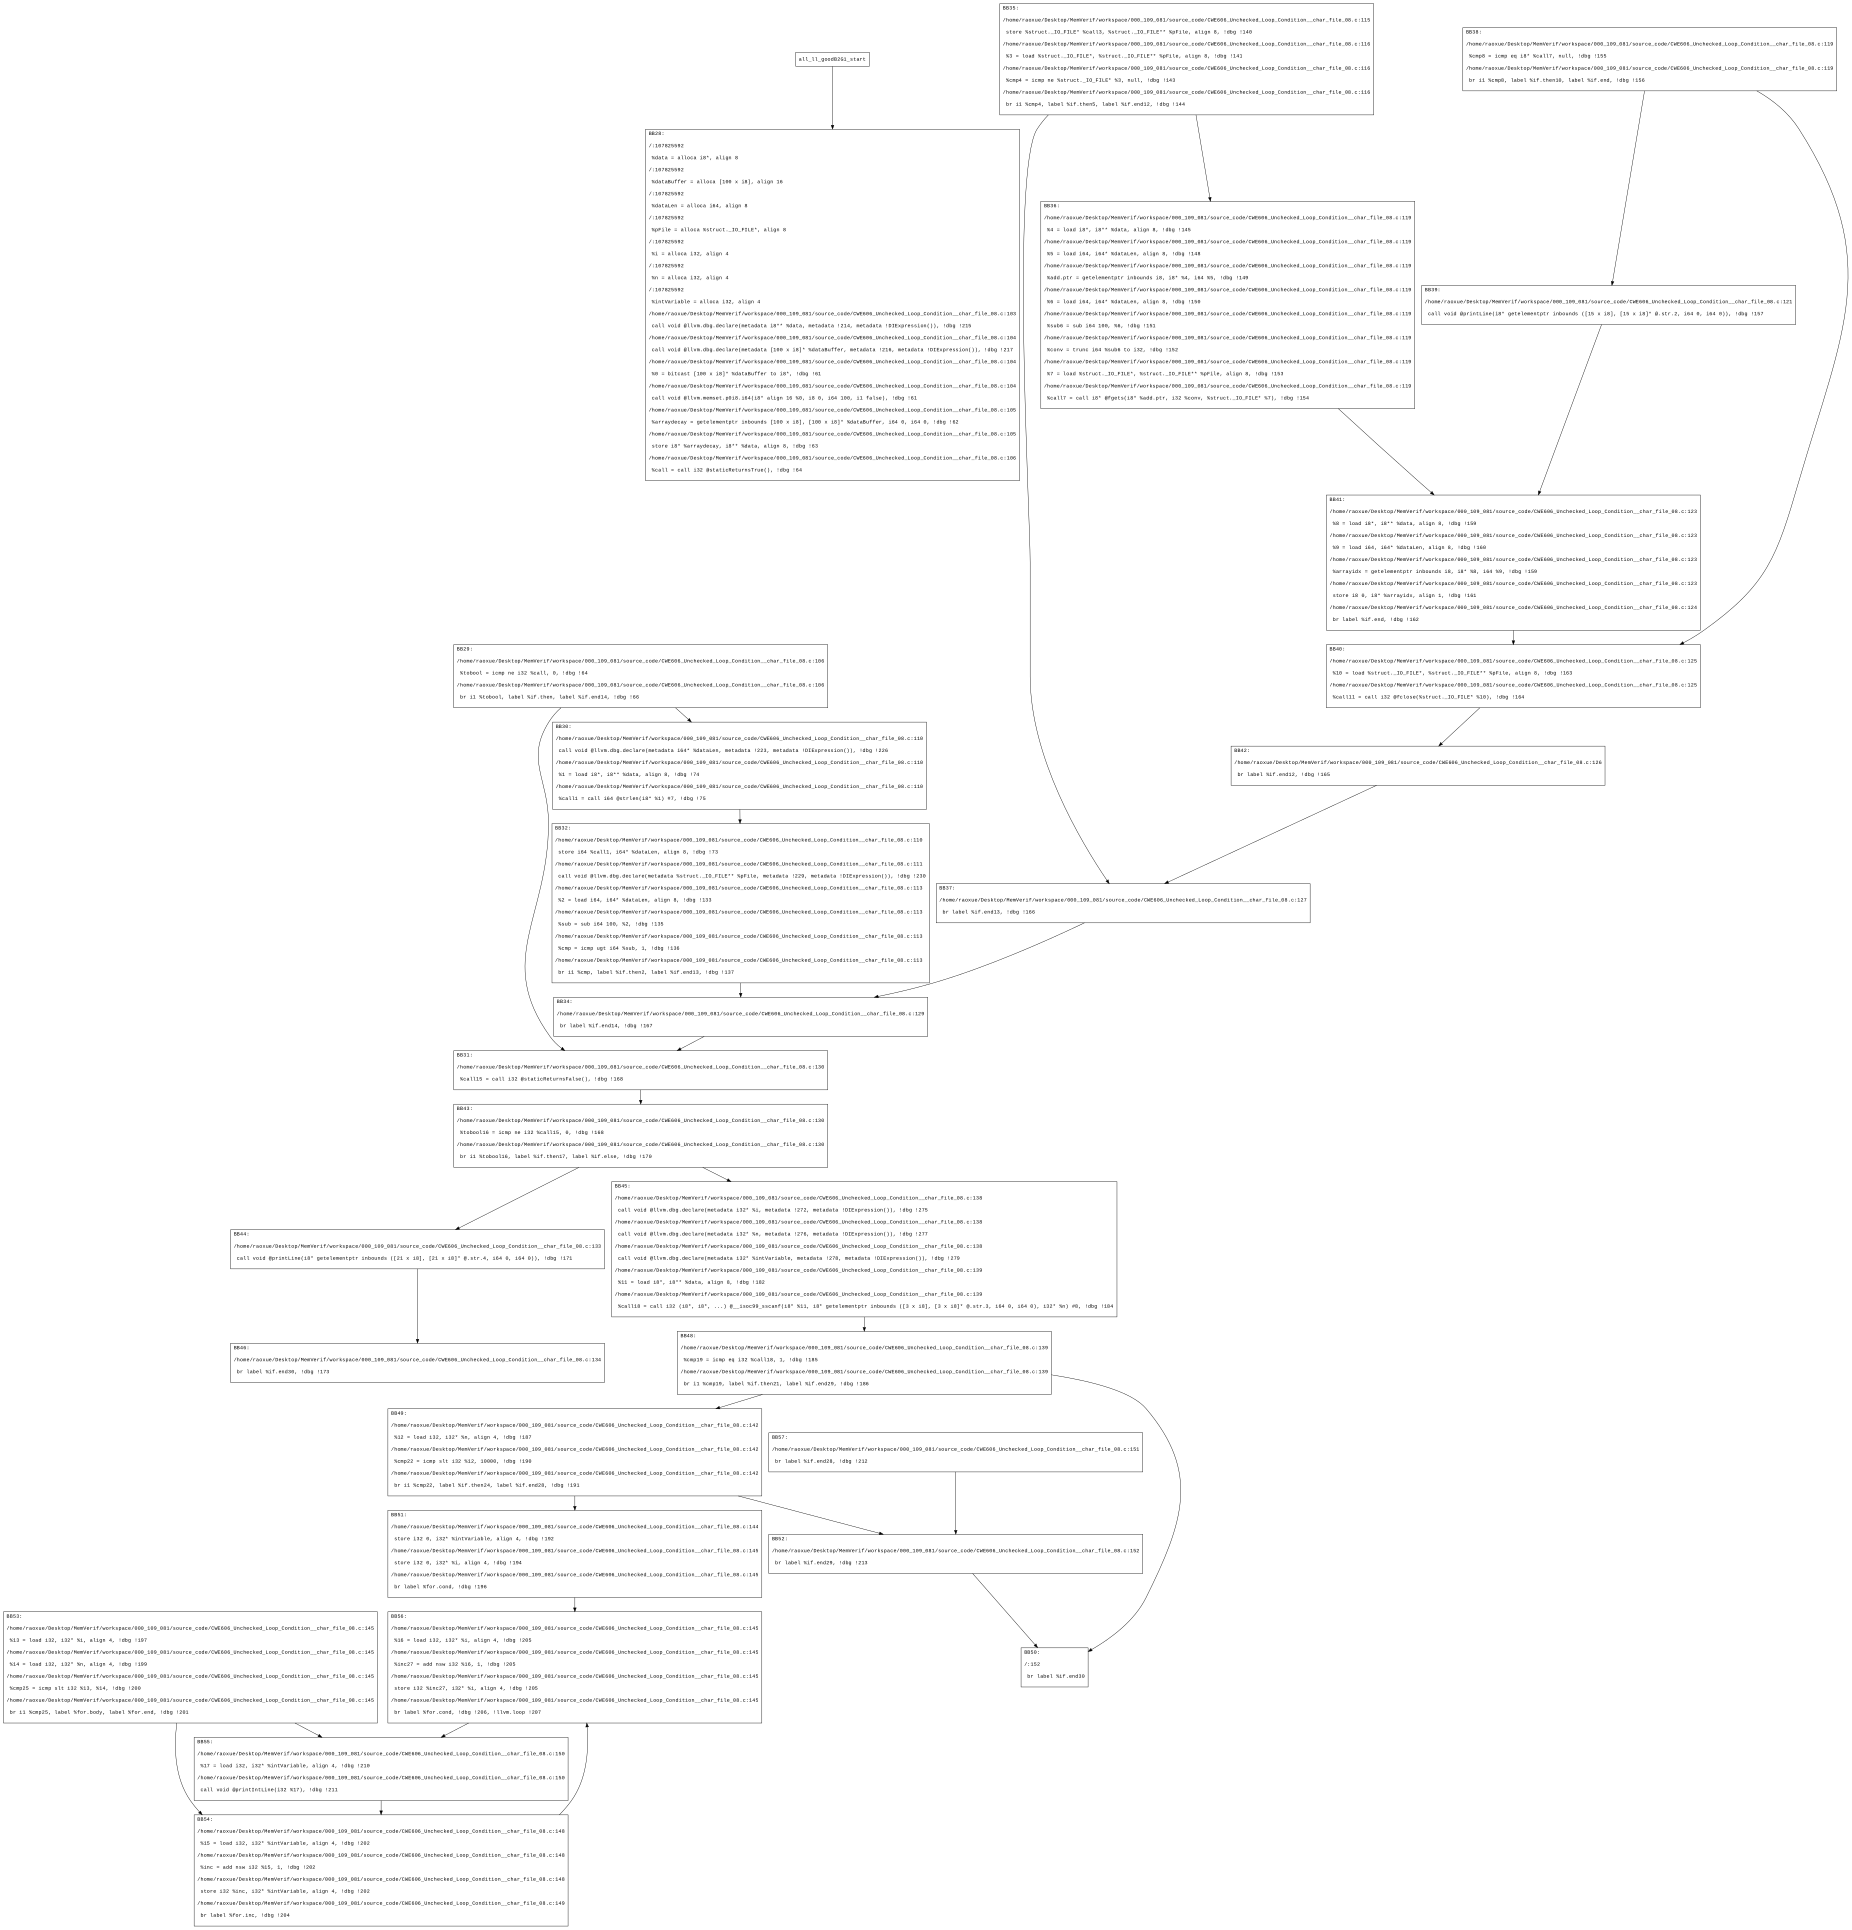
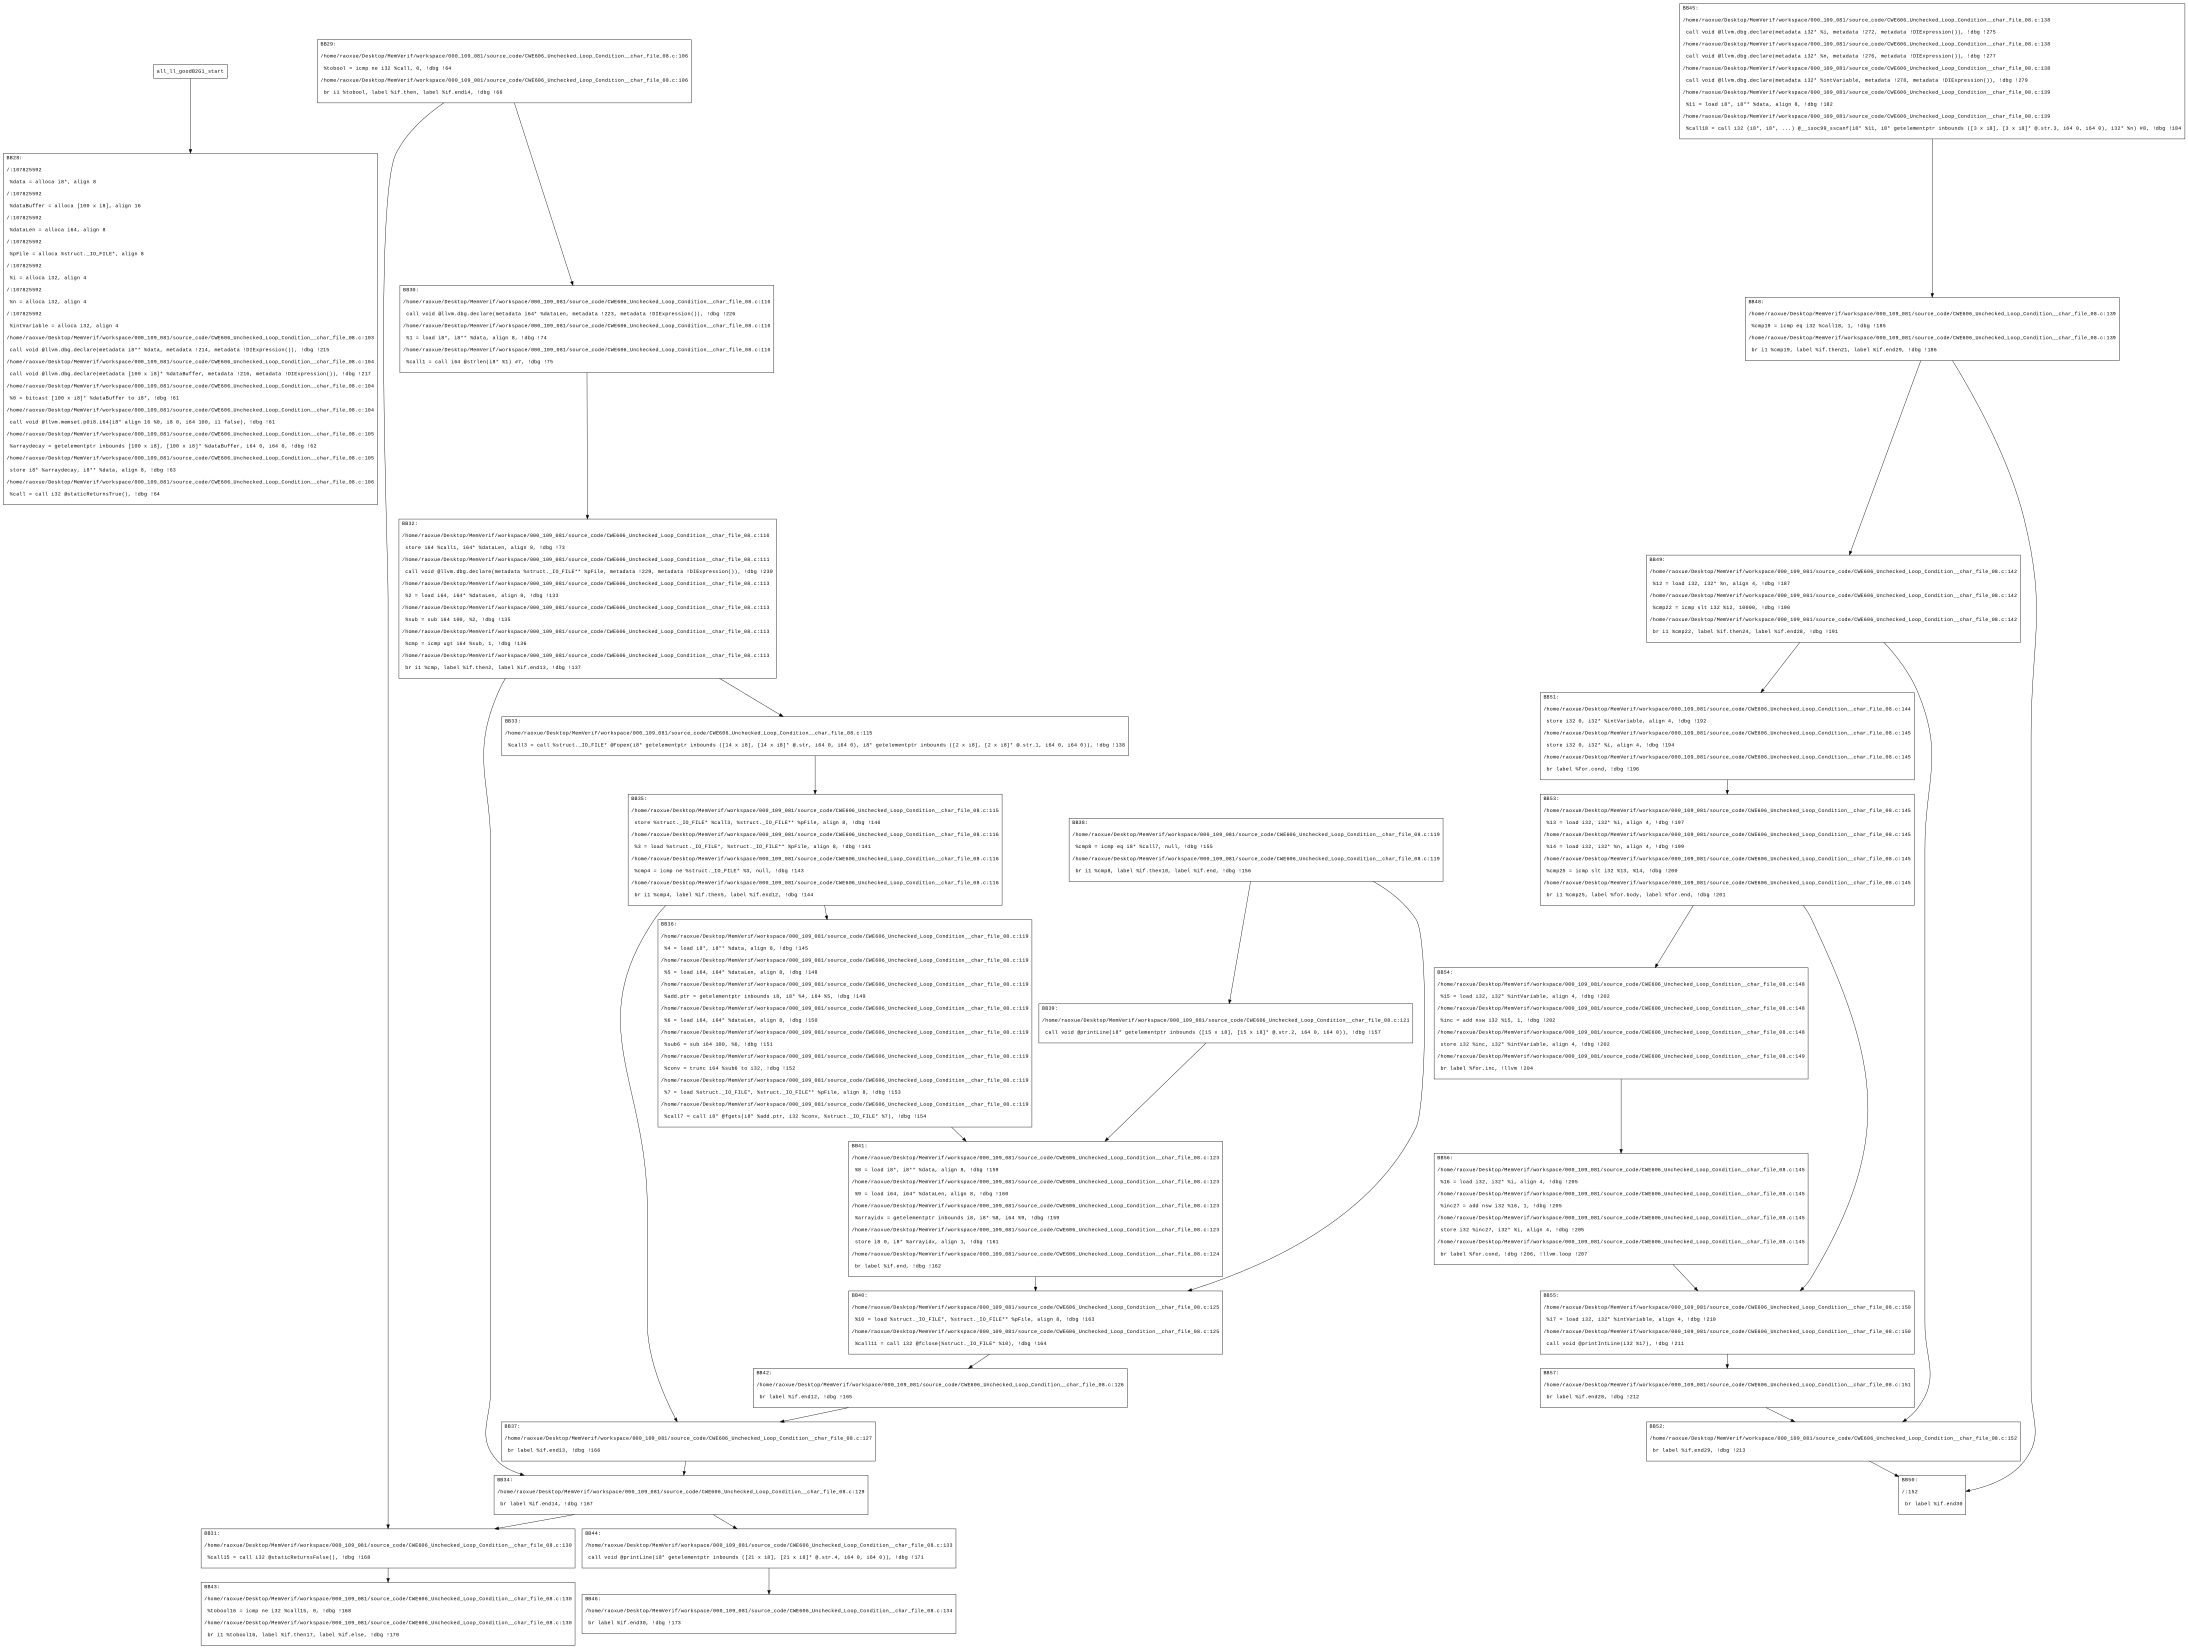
node "BB33:": added
edge "BB43:" -> "BB45:": removed
edge "BB43:" -> "BB44:": now "BB34:" -> "BB44:"
edge "BB51:" -> "BB56:": now "BB51:" -> "BB53:"
edge "BB55:" -> "BB54:": now "BB55:" -> "BB57:"
node "BB54:": text "br label %for.inc, !dbg !204" -> "br label %for.inc, !llvm !204"
